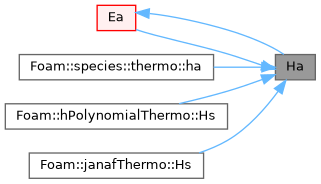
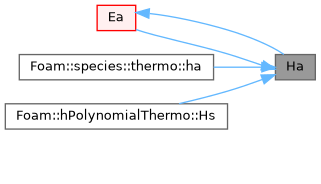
node "Foam::janafThermo::Hs": removed
